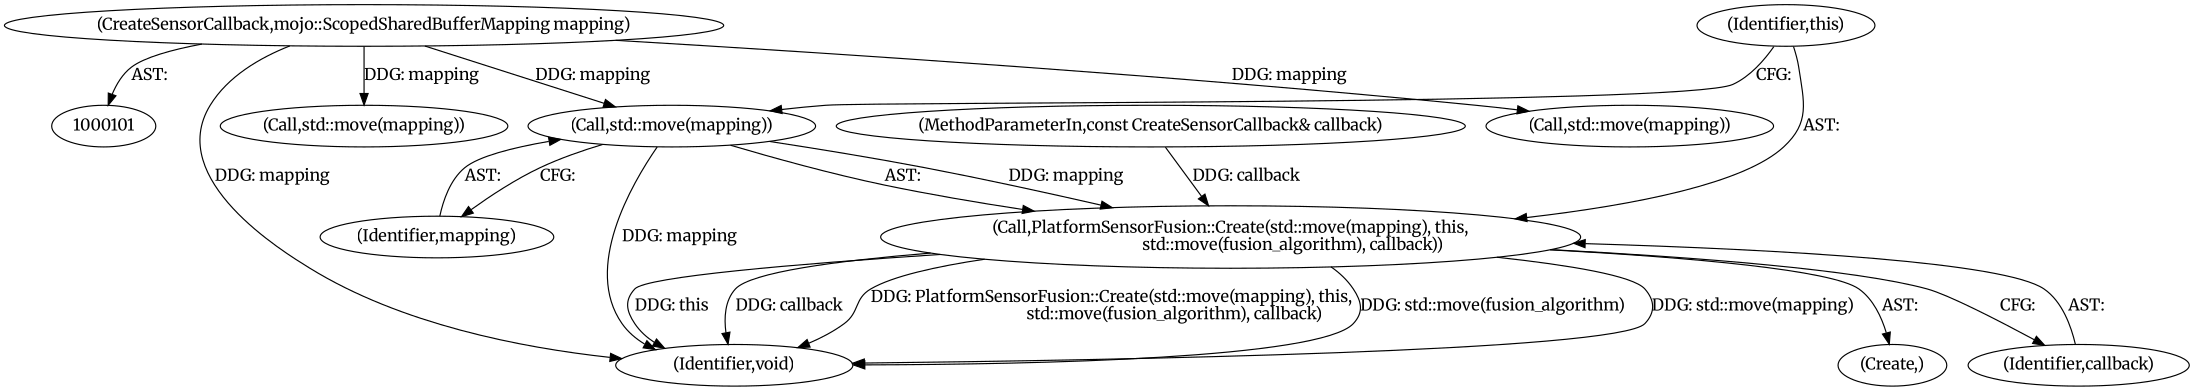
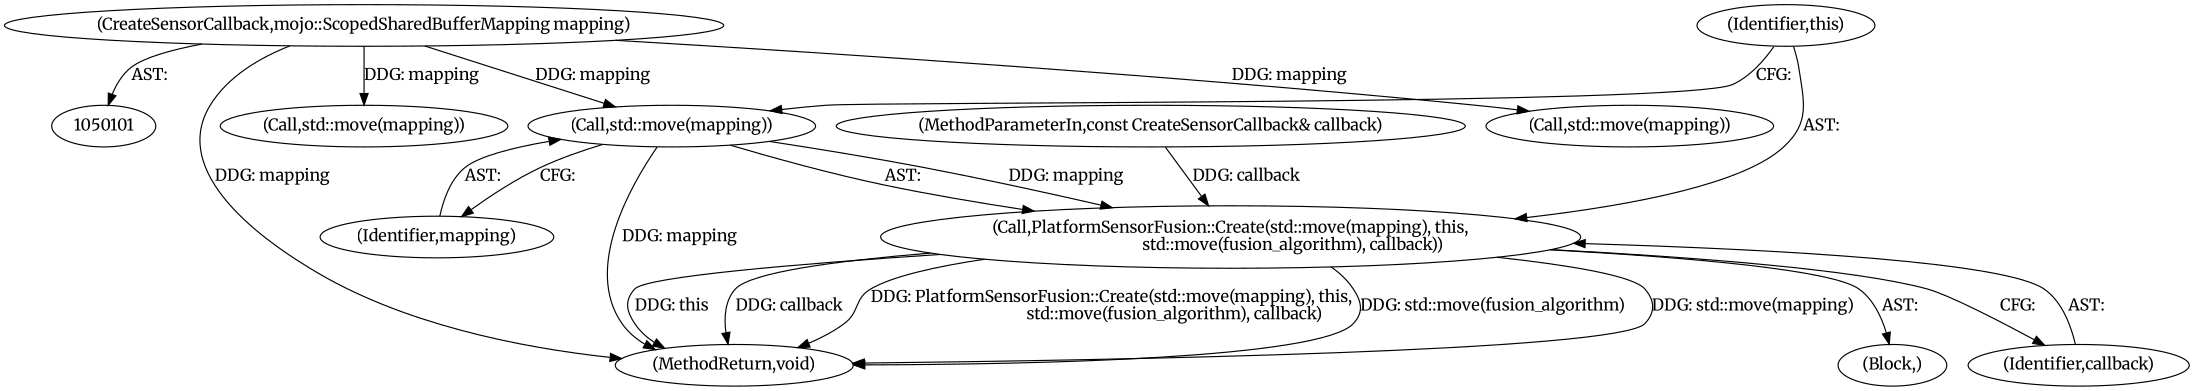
node "1000101": label "1000101" -> "1050101"
node "(Identifier,void)": label "(Identifier,void)" -> "(MethodReturn,void)"
node "(Create,)": label "(Create,)" -> "(Block,)"
